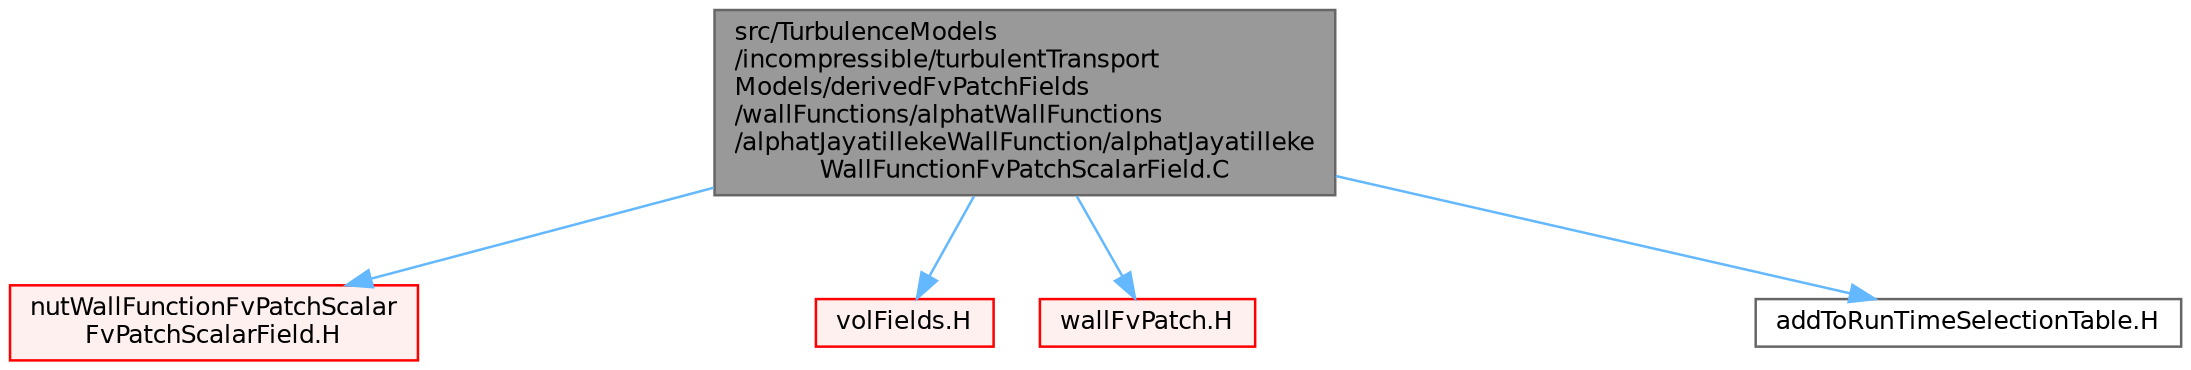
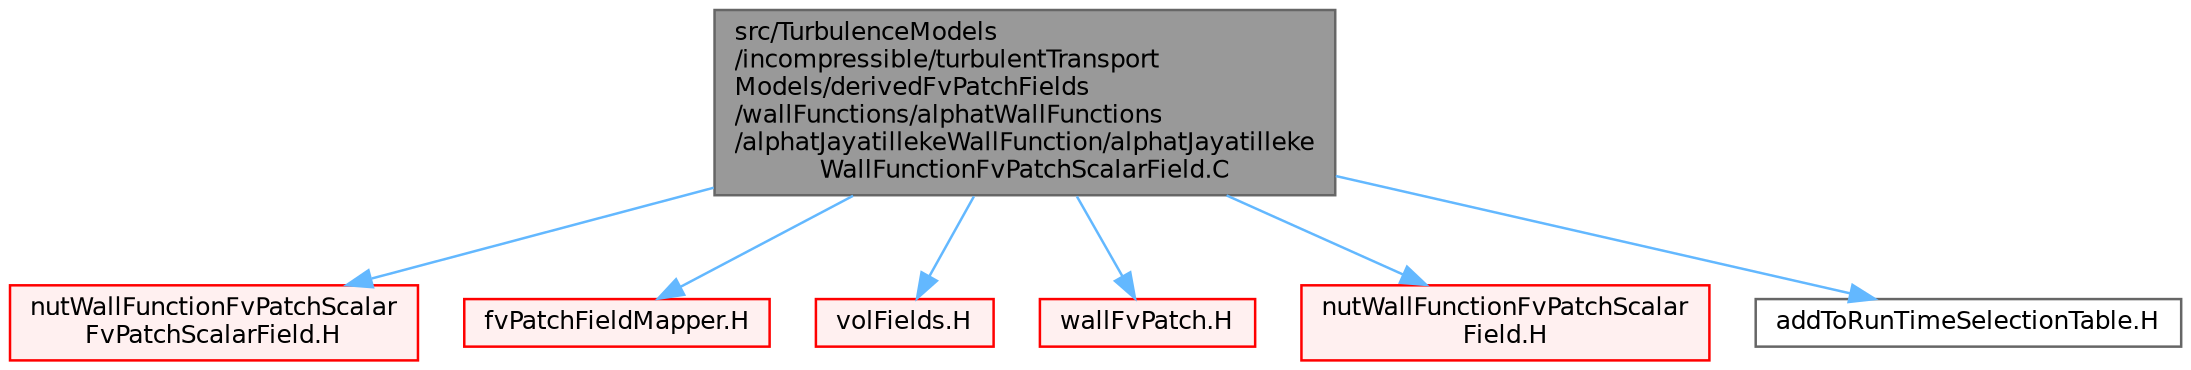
node "fvPatchFieldMapper.H": added
node "nutWallFunctionFvPatchScalar Field.H": added
